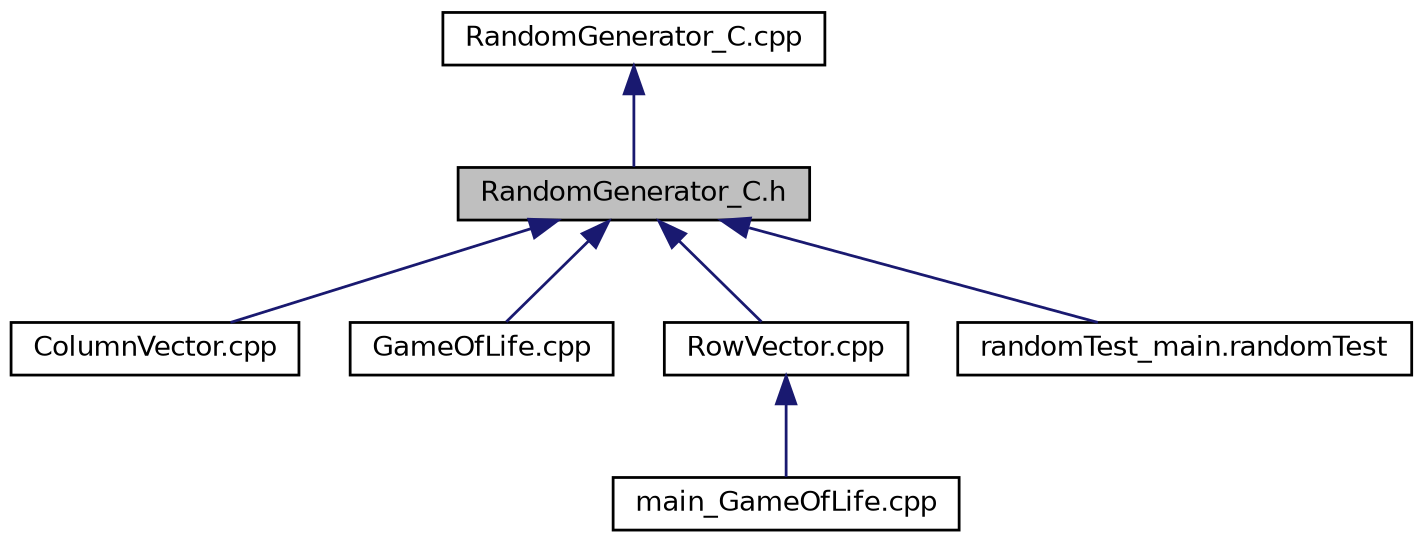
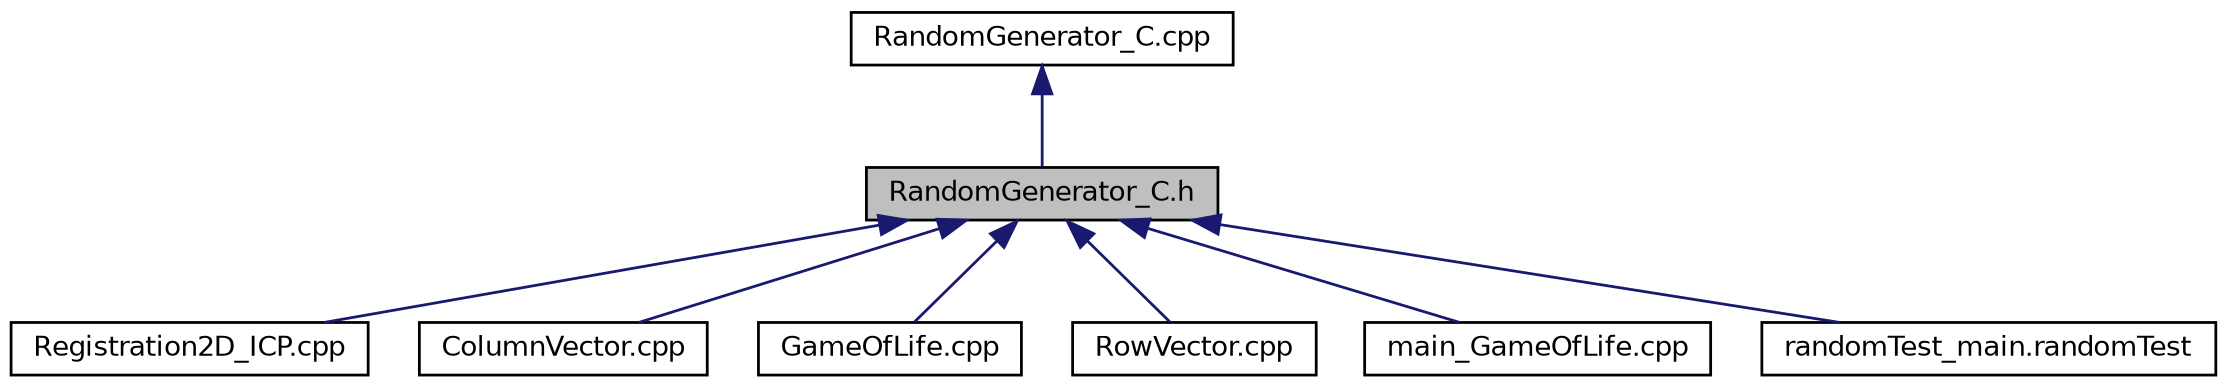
node "Registration2D_ICP.cpp": added
edge "main_GameOfLife.cpp" -> "RowVector.cpp": now "main_GameOfLife.cpp" -> "RandomGenerator_C.h"
